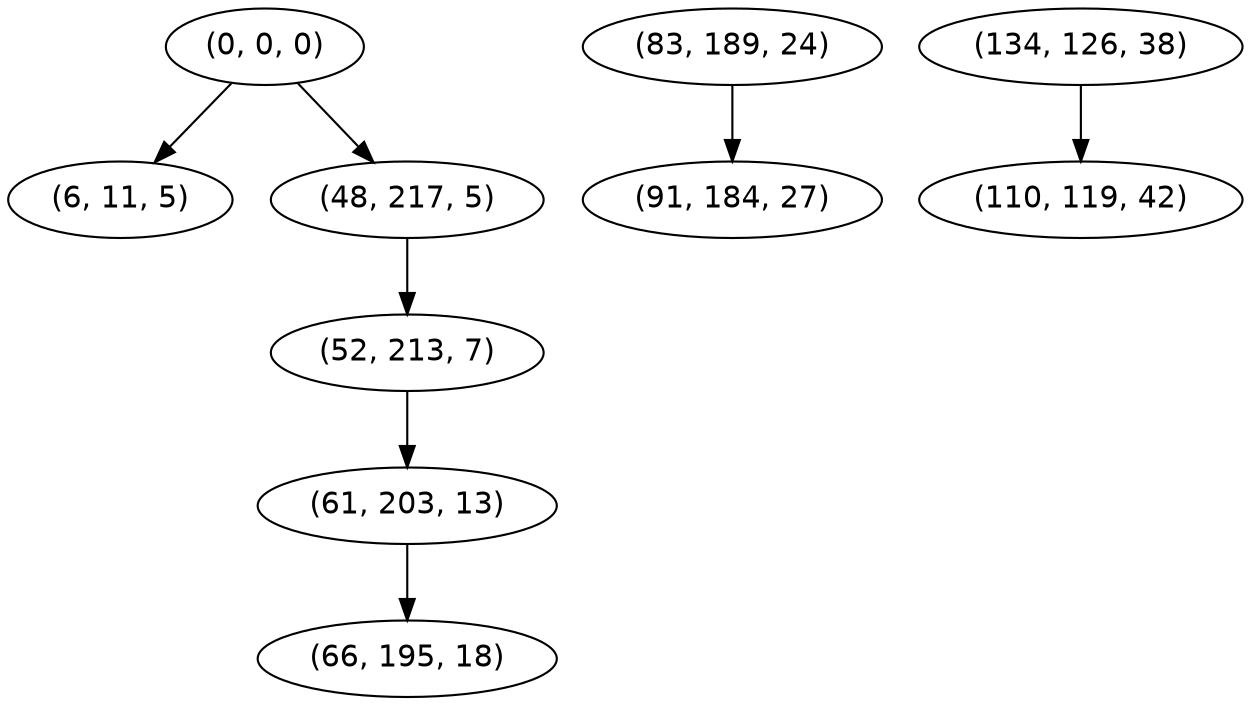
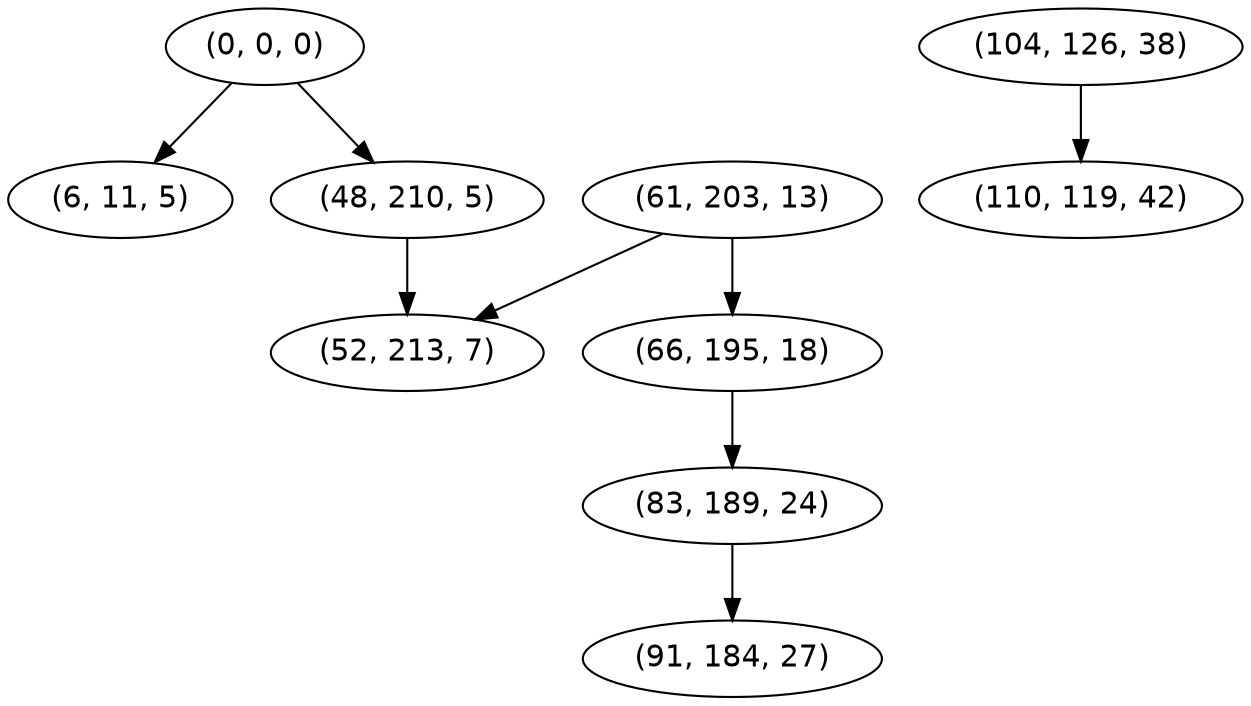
node "(134, 126, 38)": label "(134, 126, 38)" -> "(104, 126, 38)"
node "(48, 217, 5)": label "(48, 217, 5)" -> "(48, 210, 5)"
edge "(52, 213, 7)" -> "(61, 203, 13)": reversed
edge "(66, 195, 18)" -> "(83, 189, 24)": added
